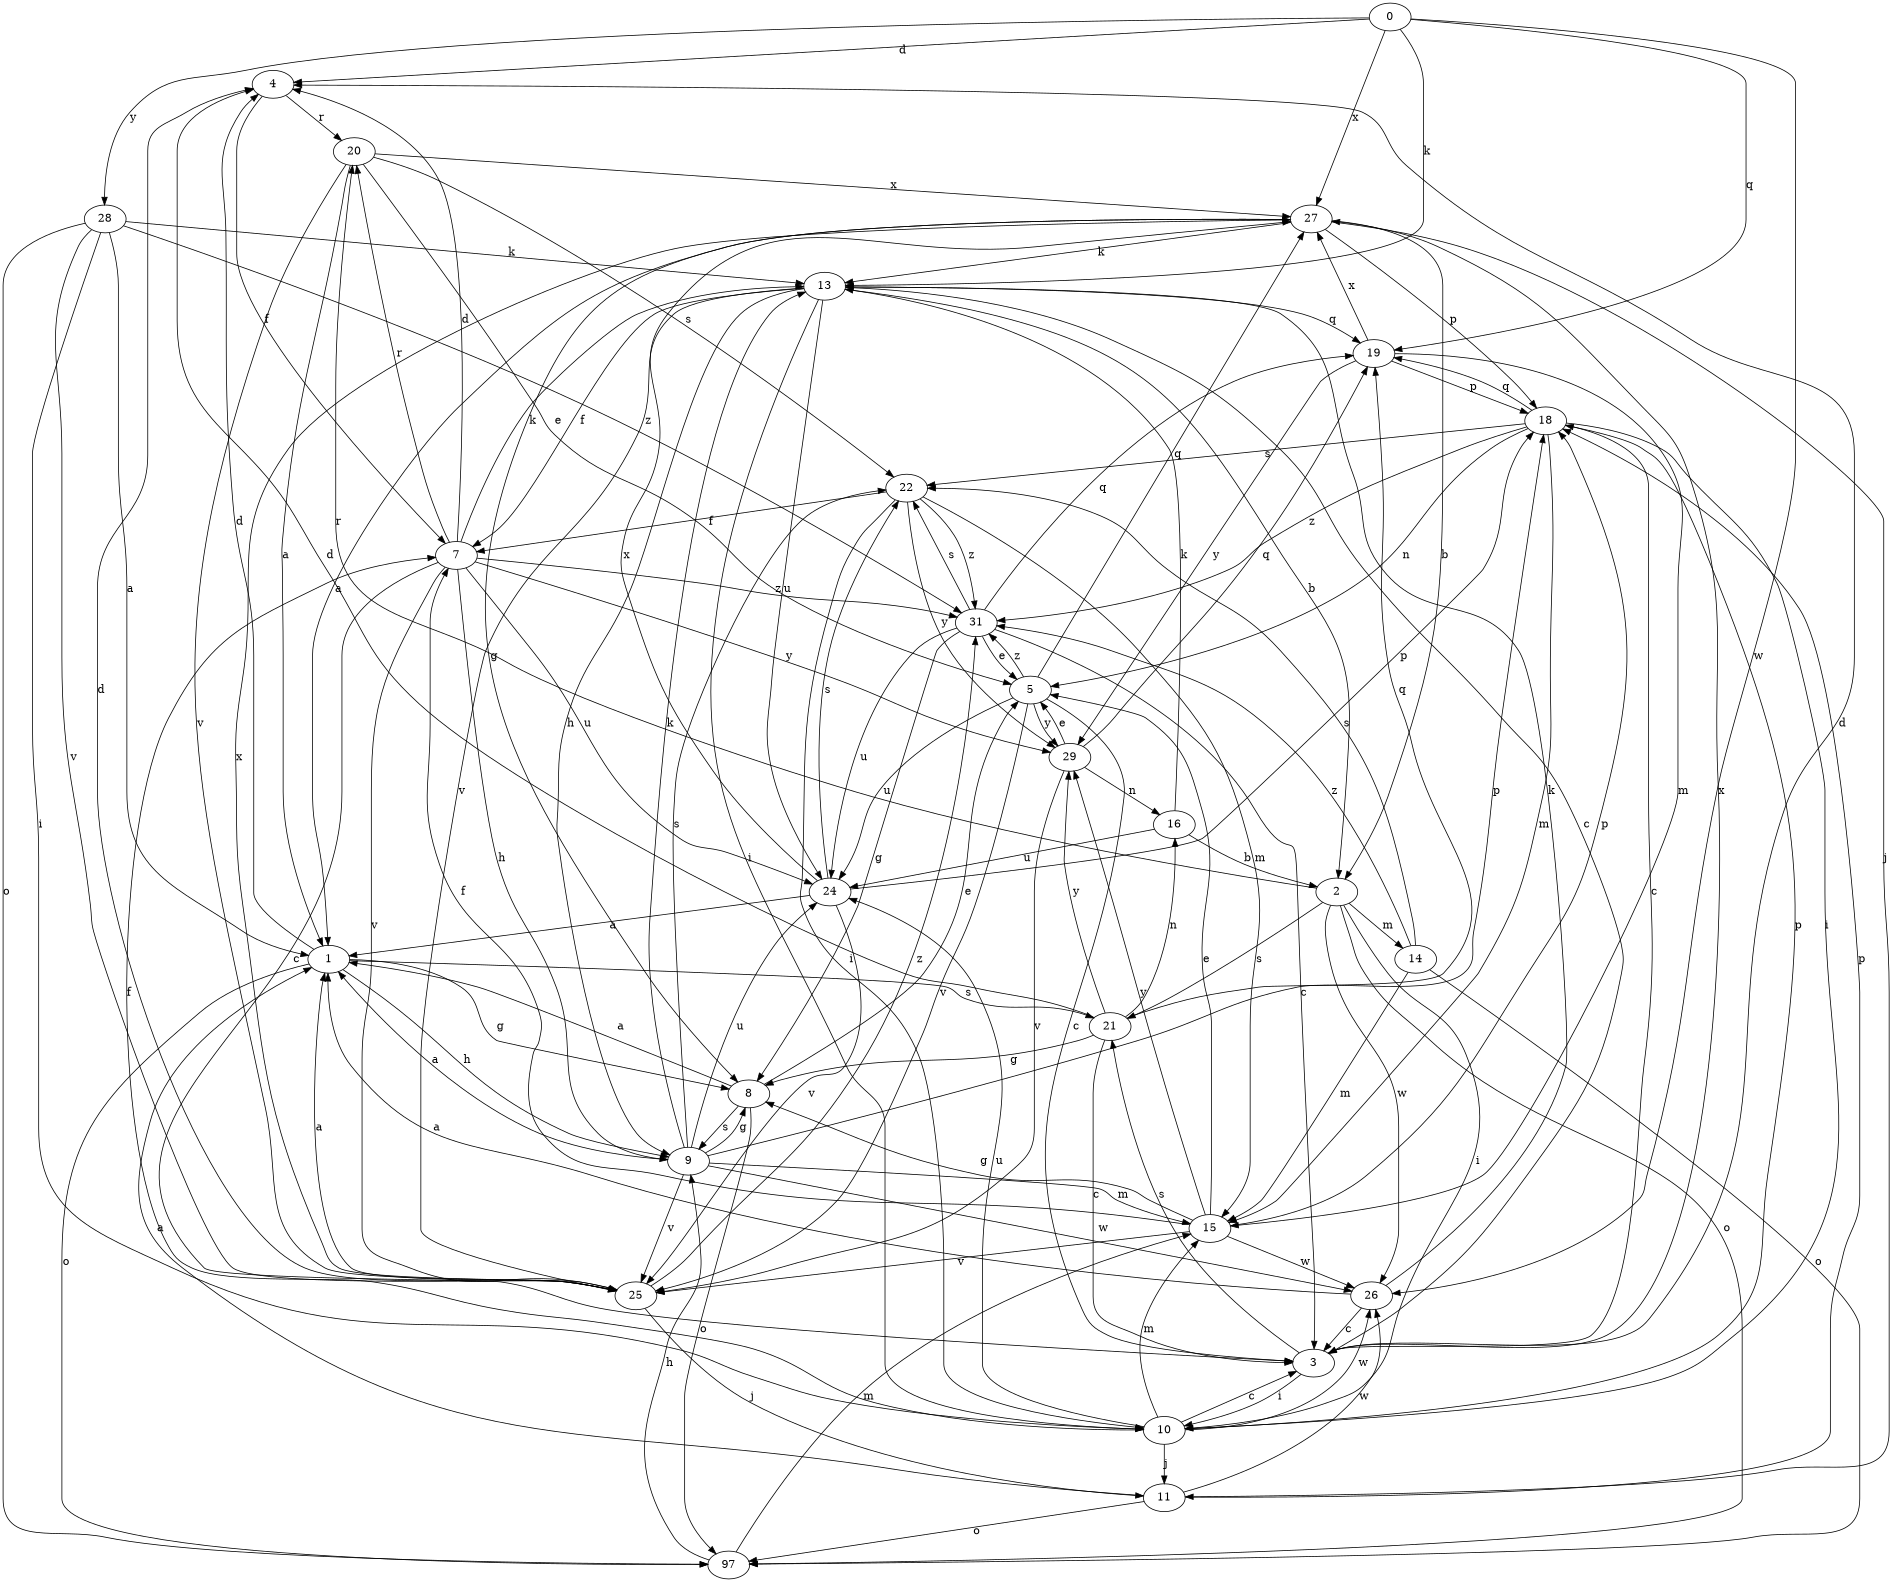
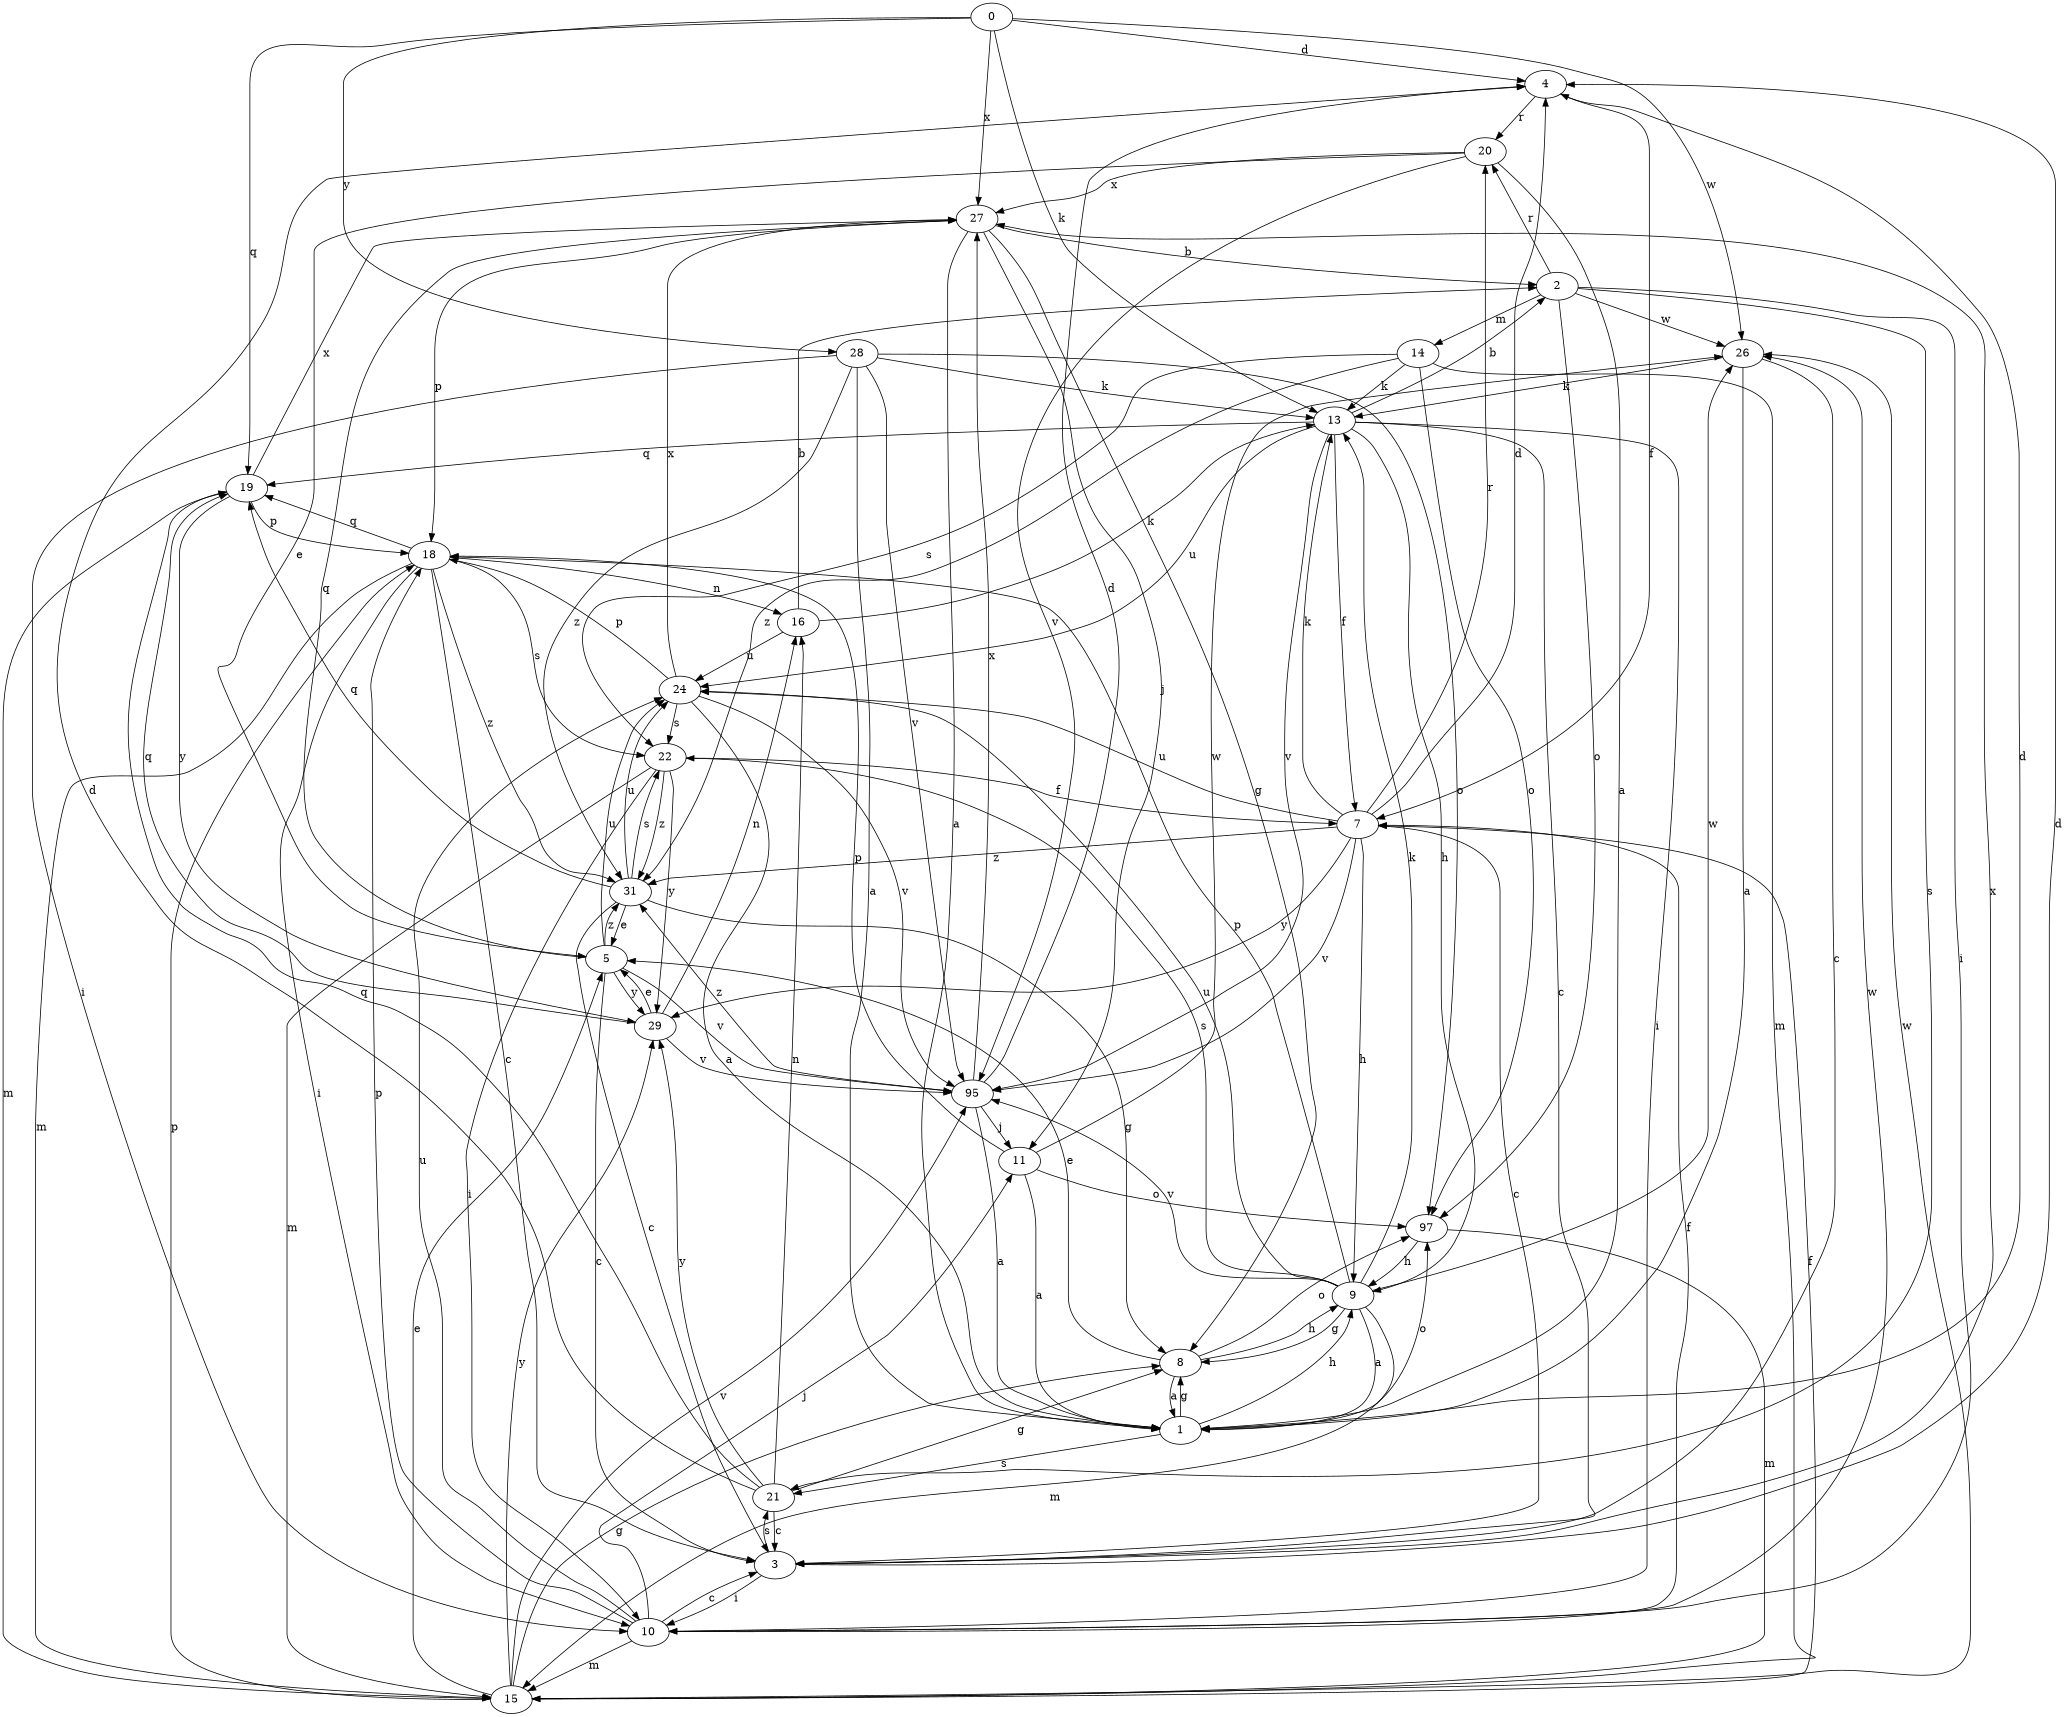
edge "27" -> "13": now "14" -> "13"
edge "20" -> "22": removed, label "s"
edge "18" -> "5": now "18" -> "16"
edge "8" -> "9": label "s" -> "h"
node "25": label "25" -> "95"
